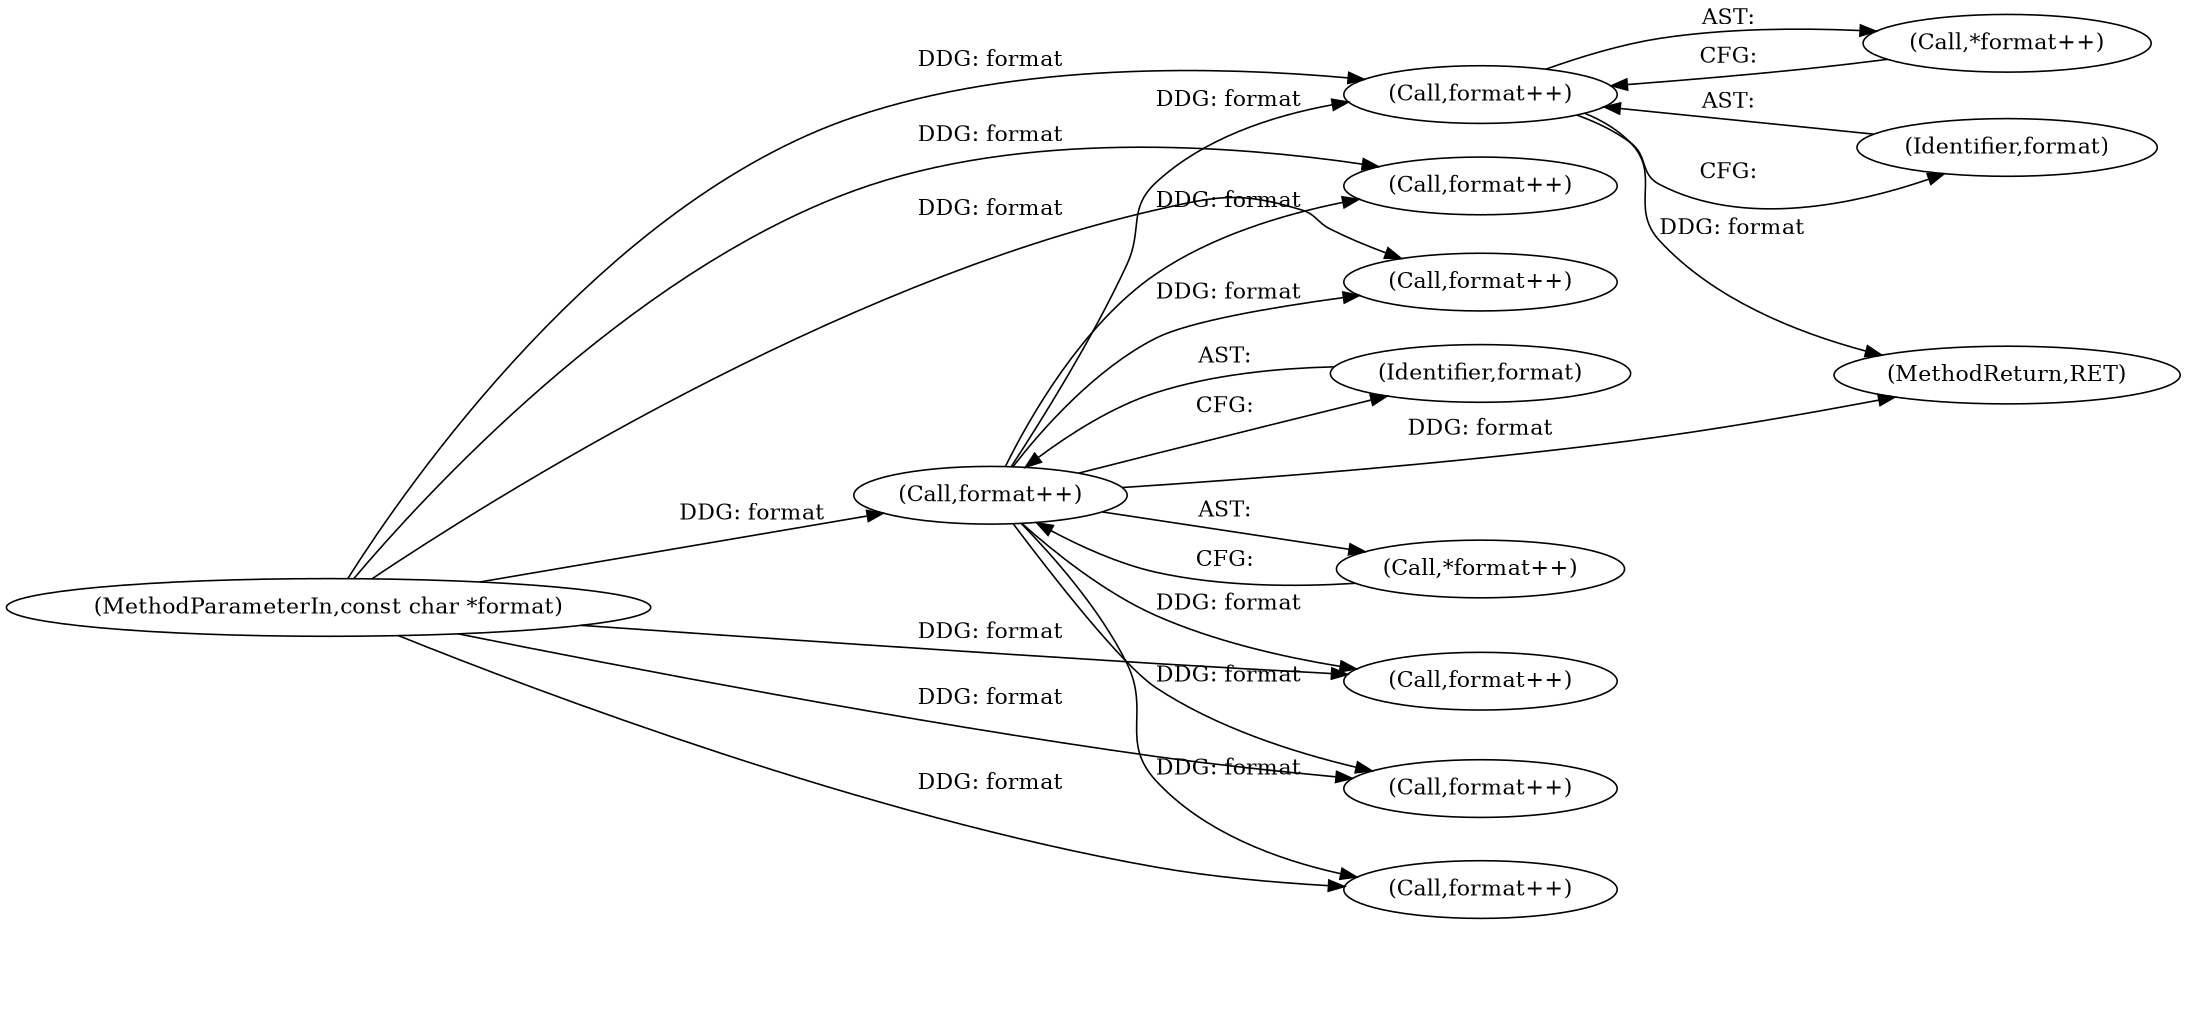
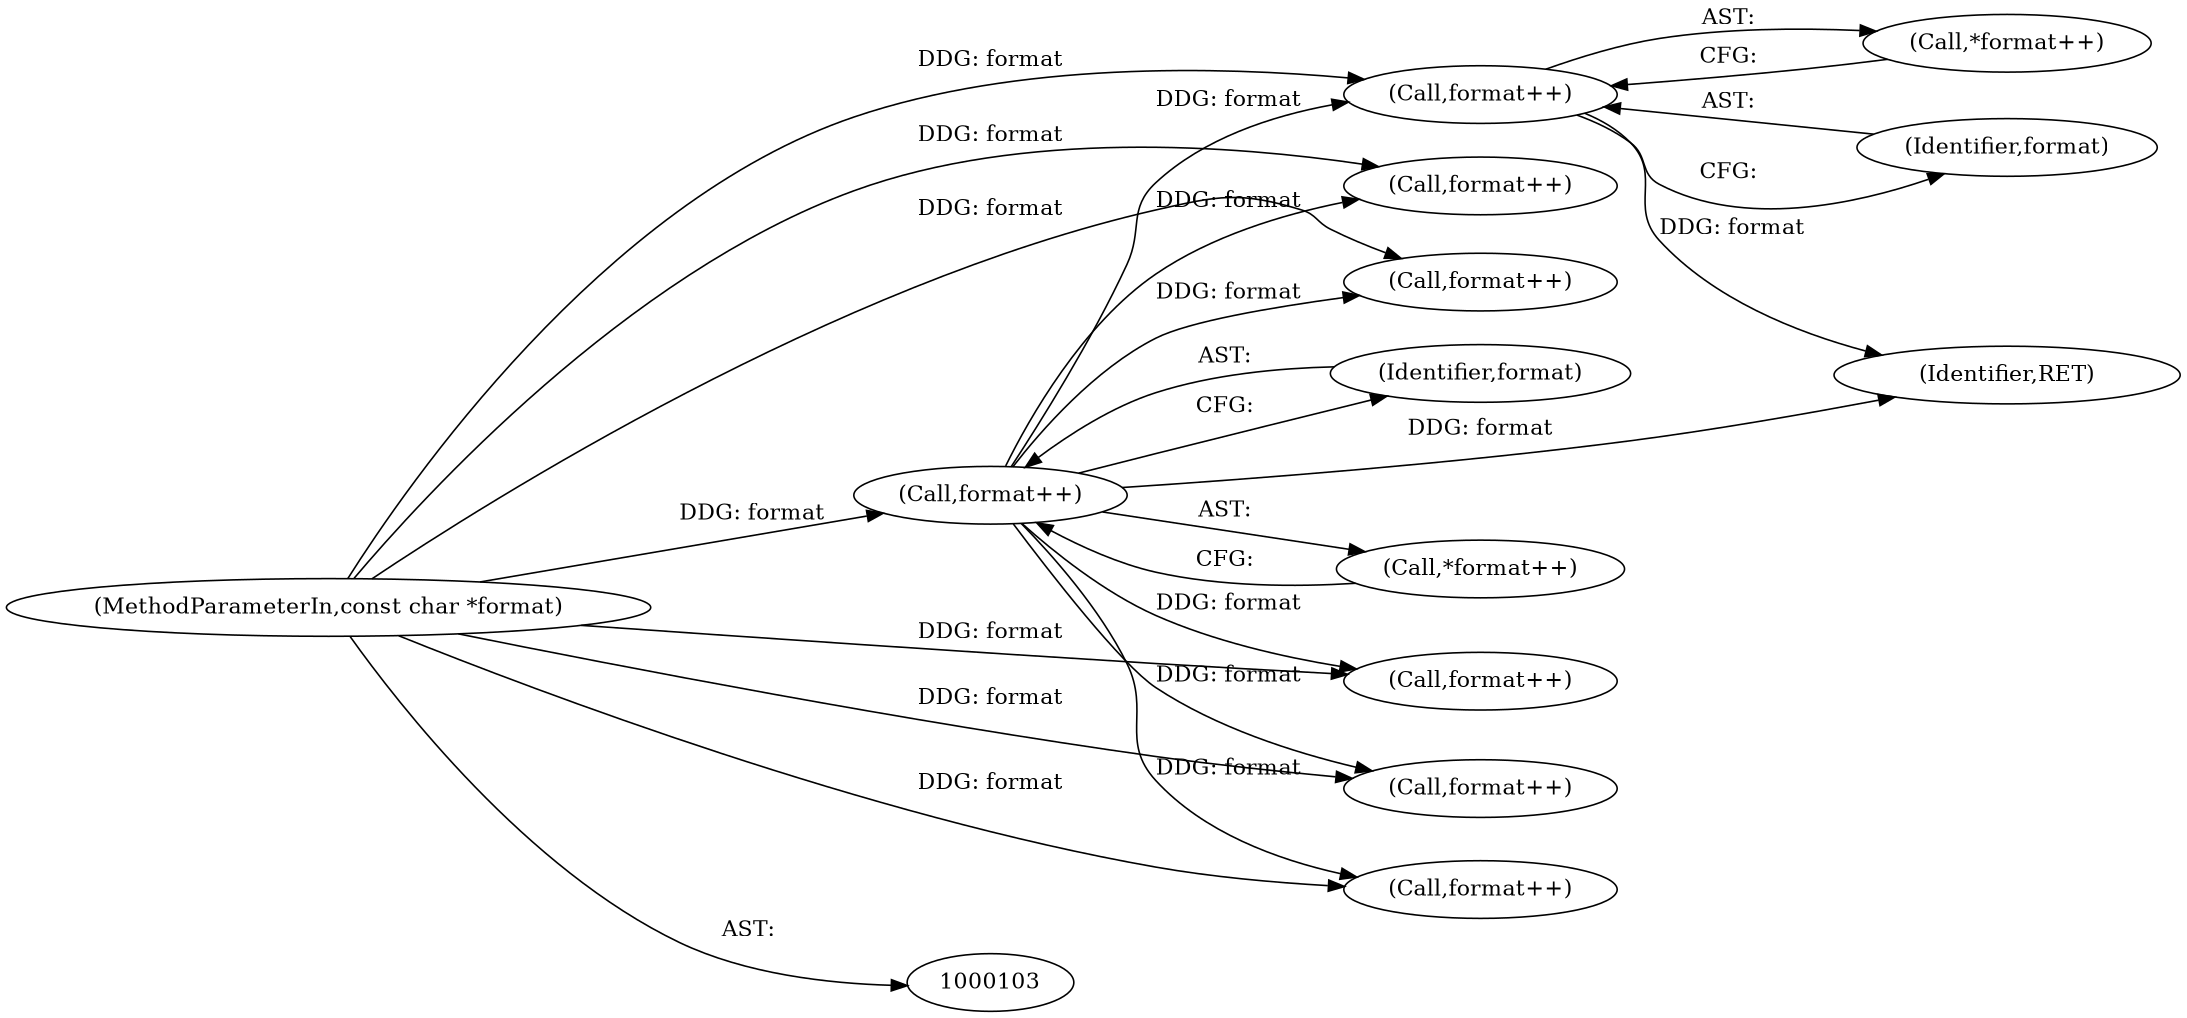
node "(MethodReturn,RET)": label "(MethodReturn,RET)" -> "(Identifier,RET)"
node "1000103": added
